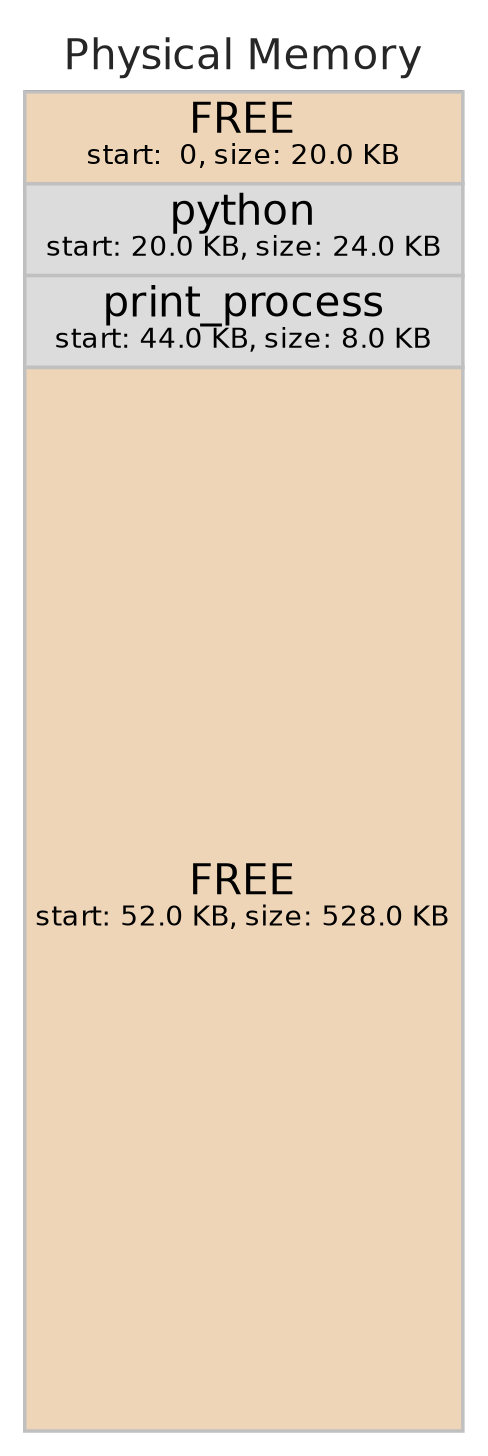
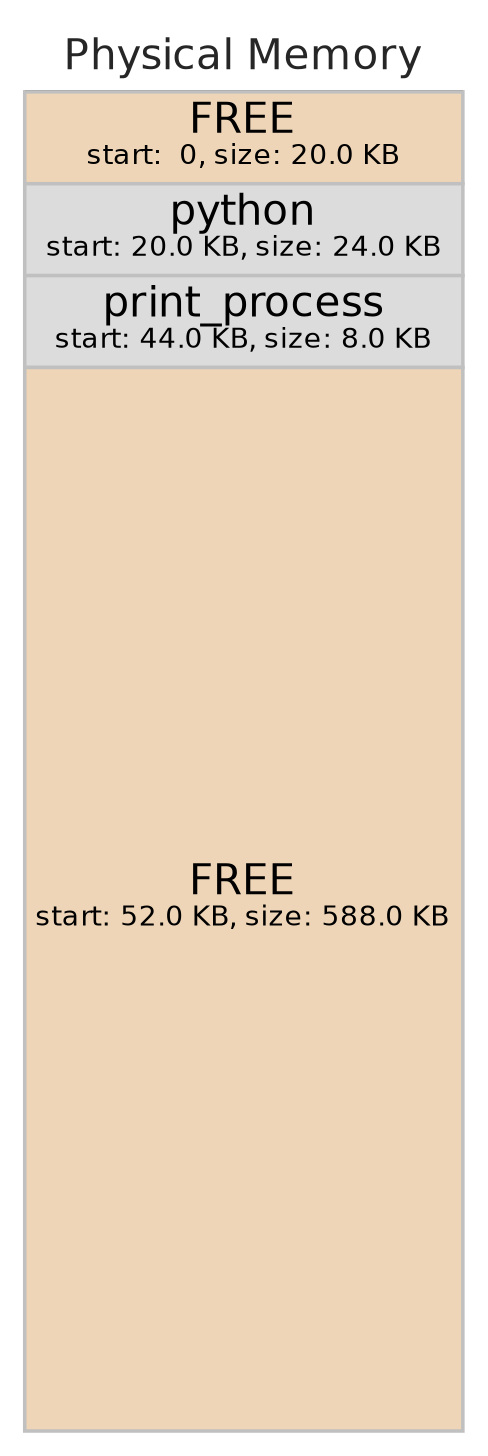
node "Physical Memory": text "start: 52.0 KB, size: 528.0 KB" -> "start: 52.0 KB, size: 588.0 KB"
